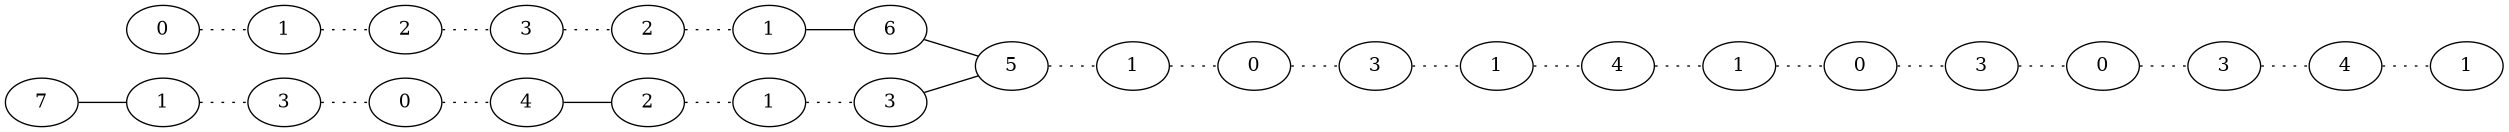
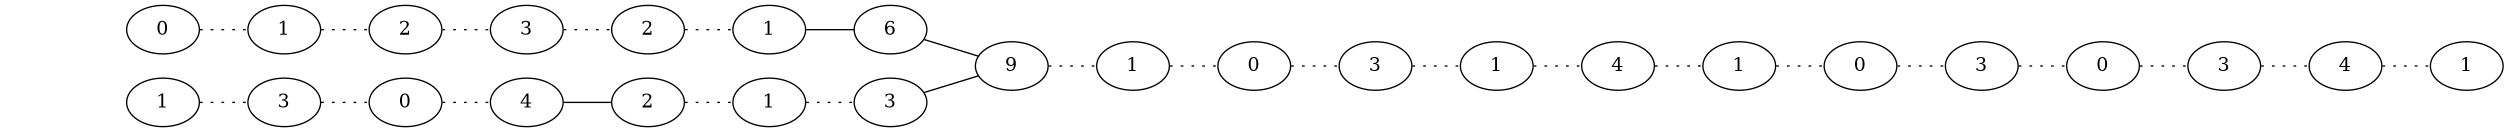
node "5": label "5" -> "9"
node "7": removed
